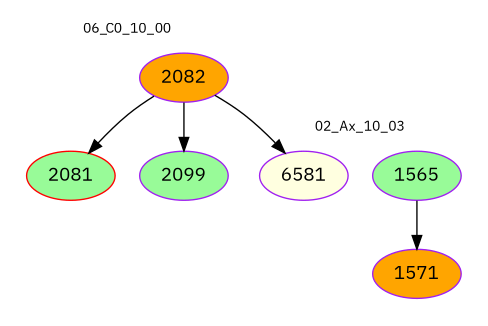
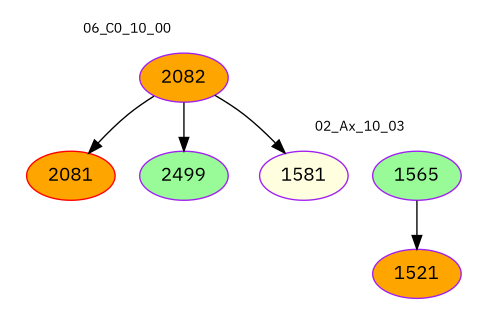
node "2081": fillcolor palegreen -> orange
node "2099": label "2099" -> "2499"
node "6581": label "6581" -> "1581"
node "1571": label "1571" -> "1521"
